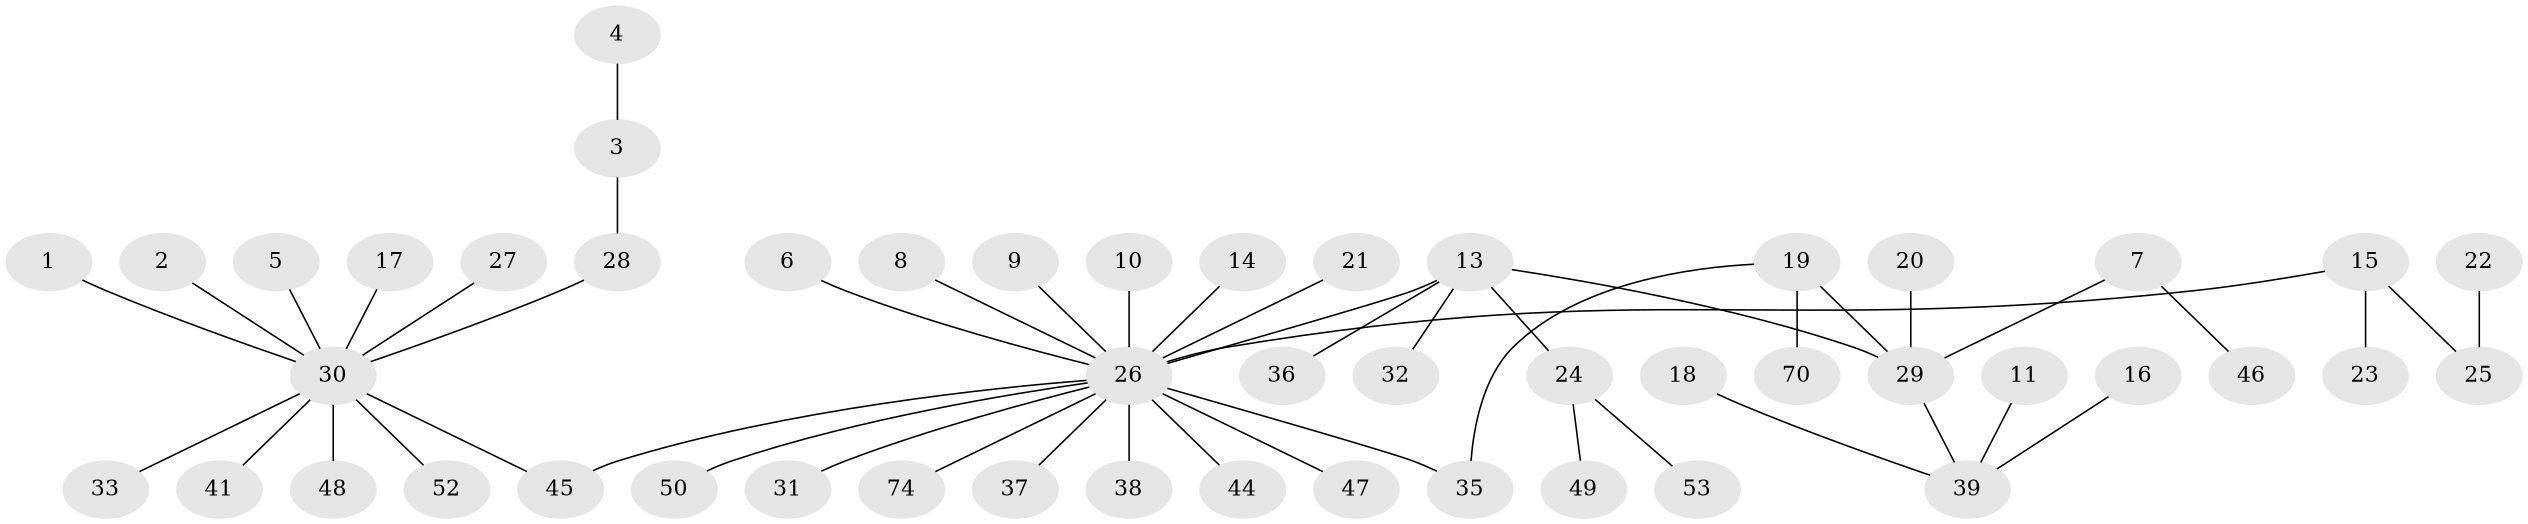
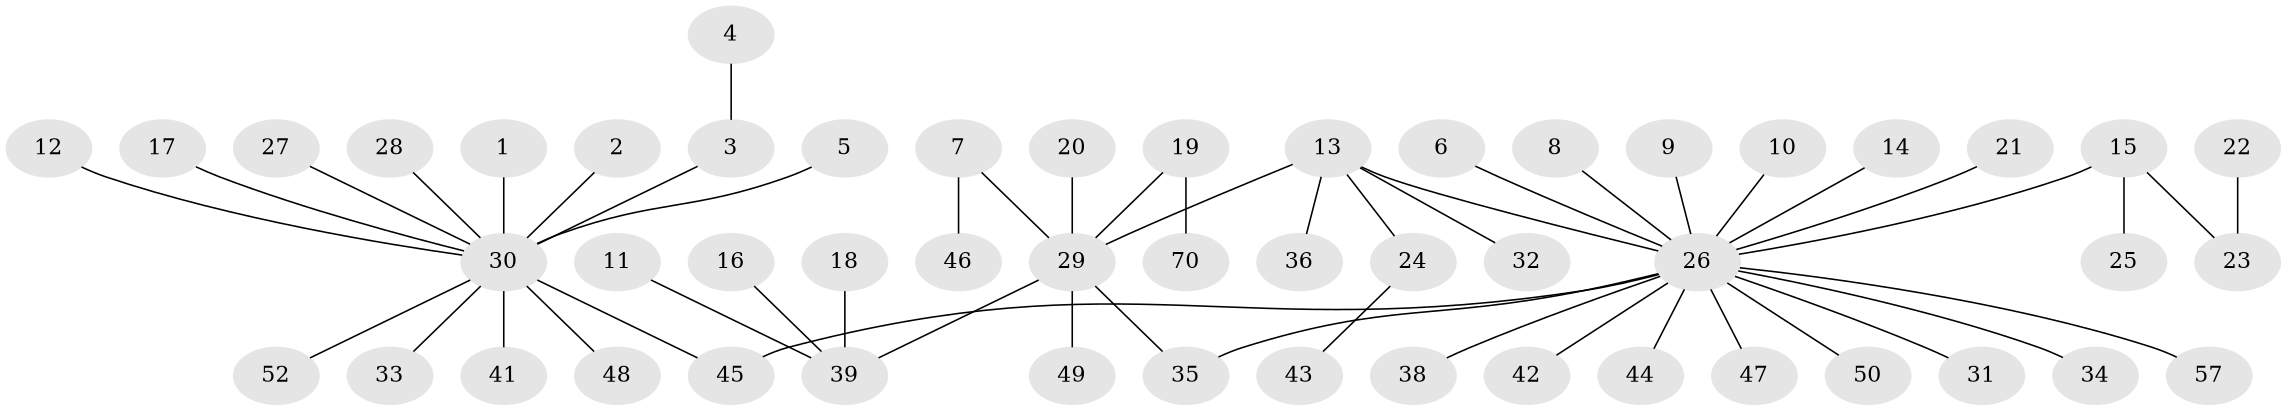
node "12": added
edge "3" -- "28": now "3" -- "30"
edge "19" -- "35": now "29" -- "35"
edge "22" -- "25": now "22" -- "23"
node "42": added
edge "24" -- "49": now "29" -- "49"
node "74": label "74" -> "34"
node "37": label "37" -> "57"
node "53": label "53" -> "43"
